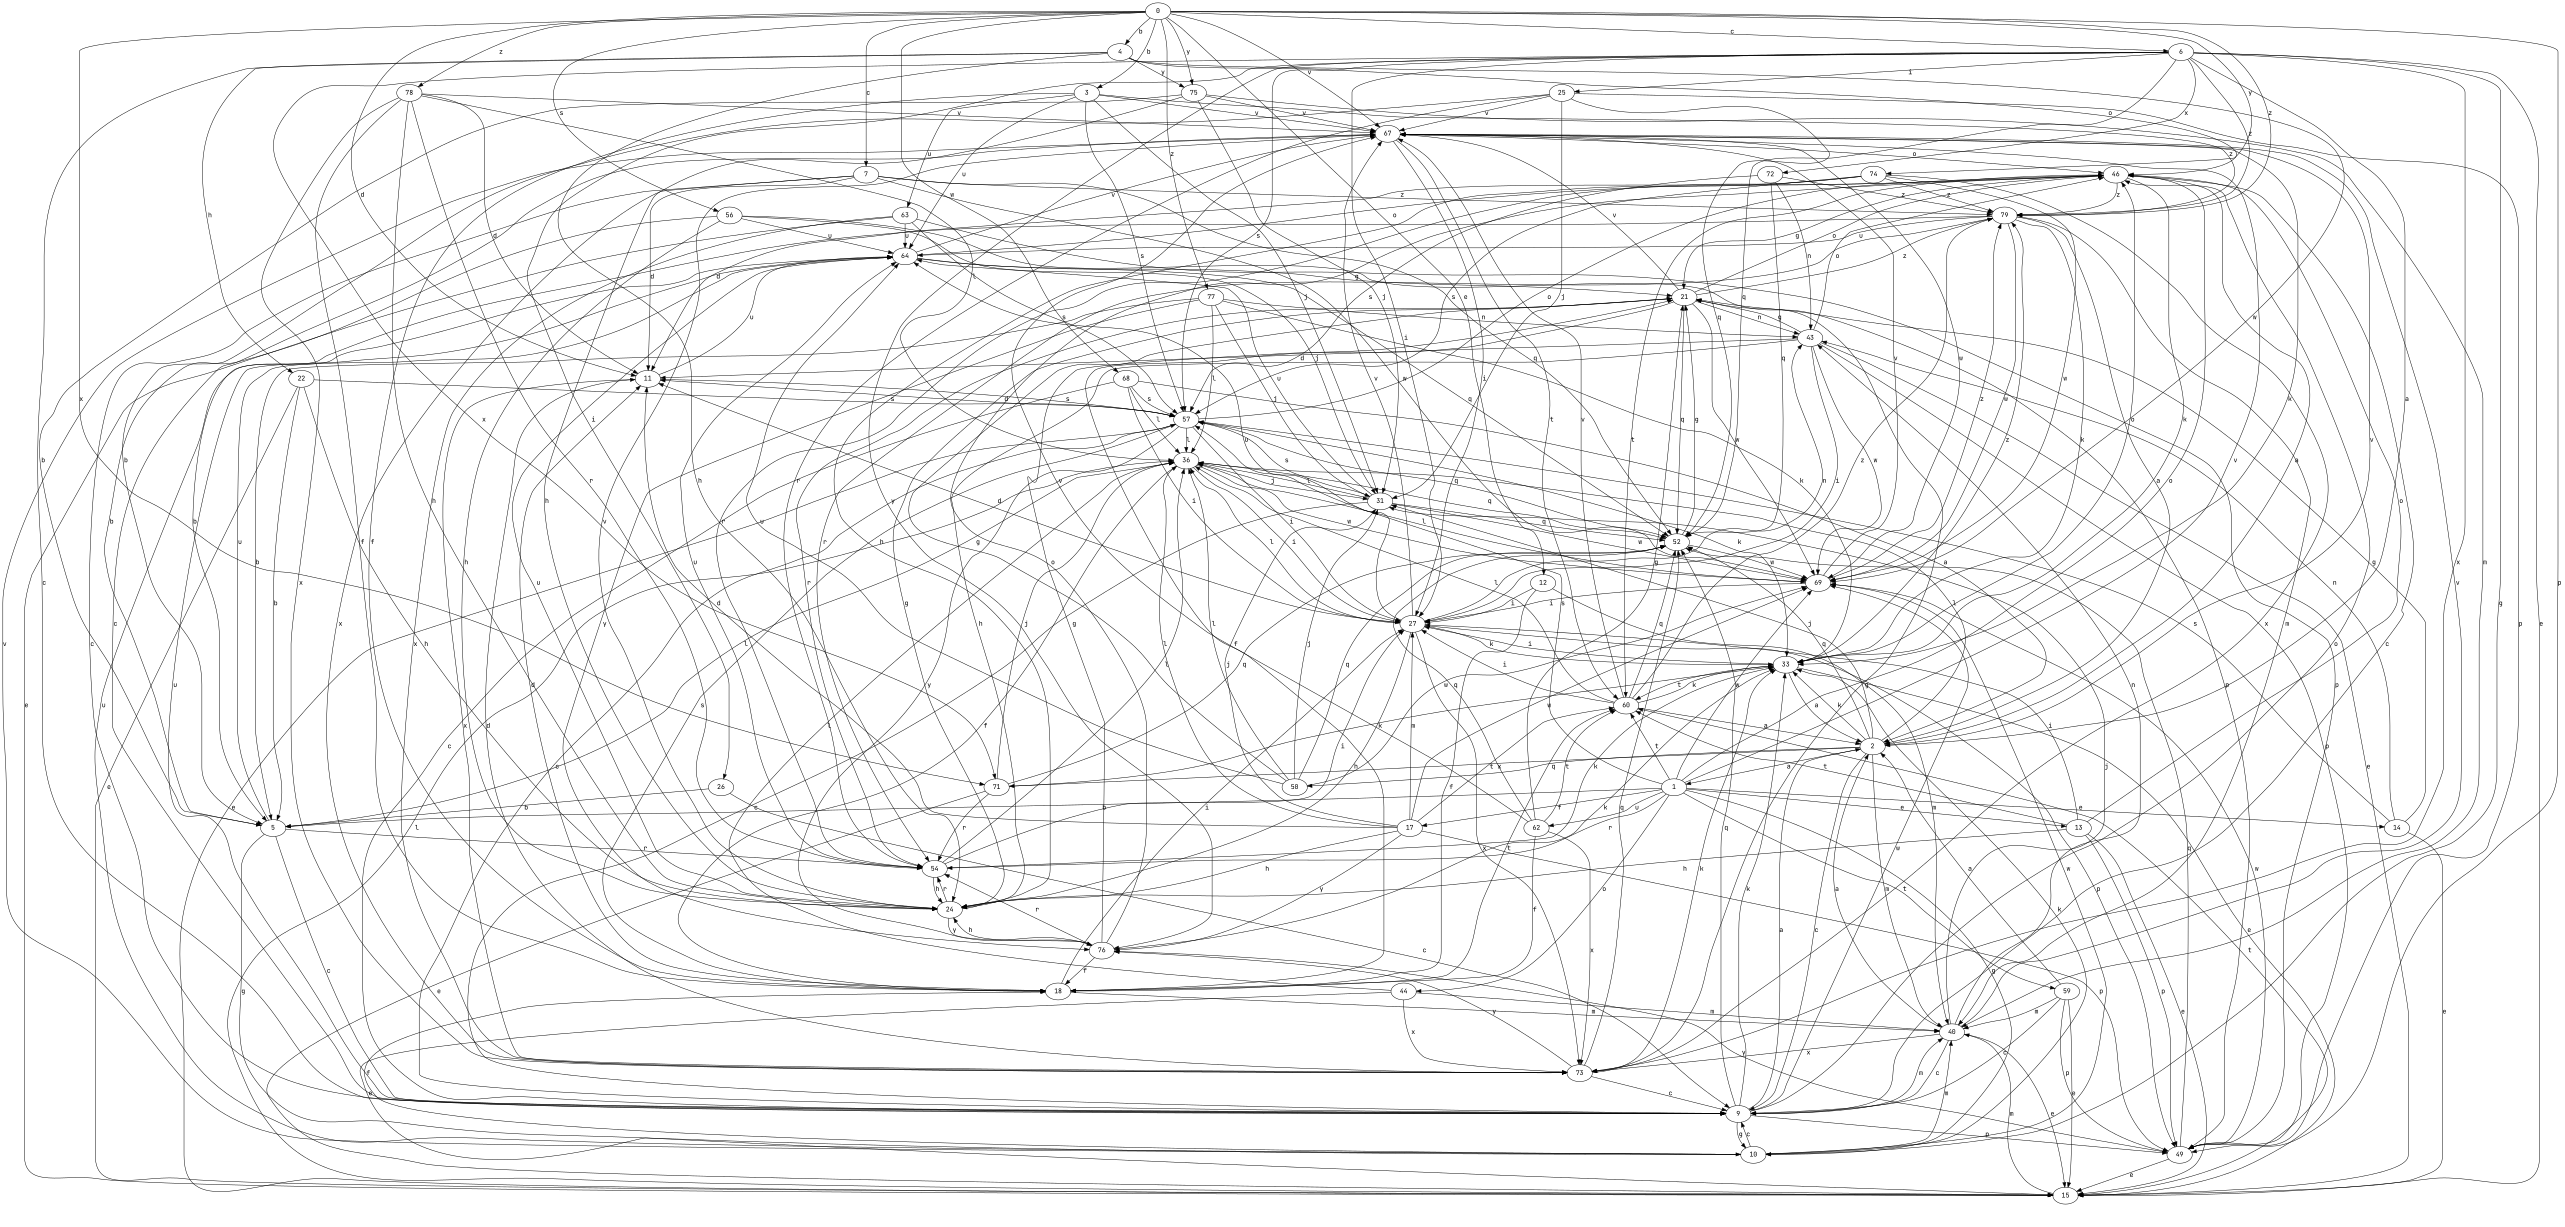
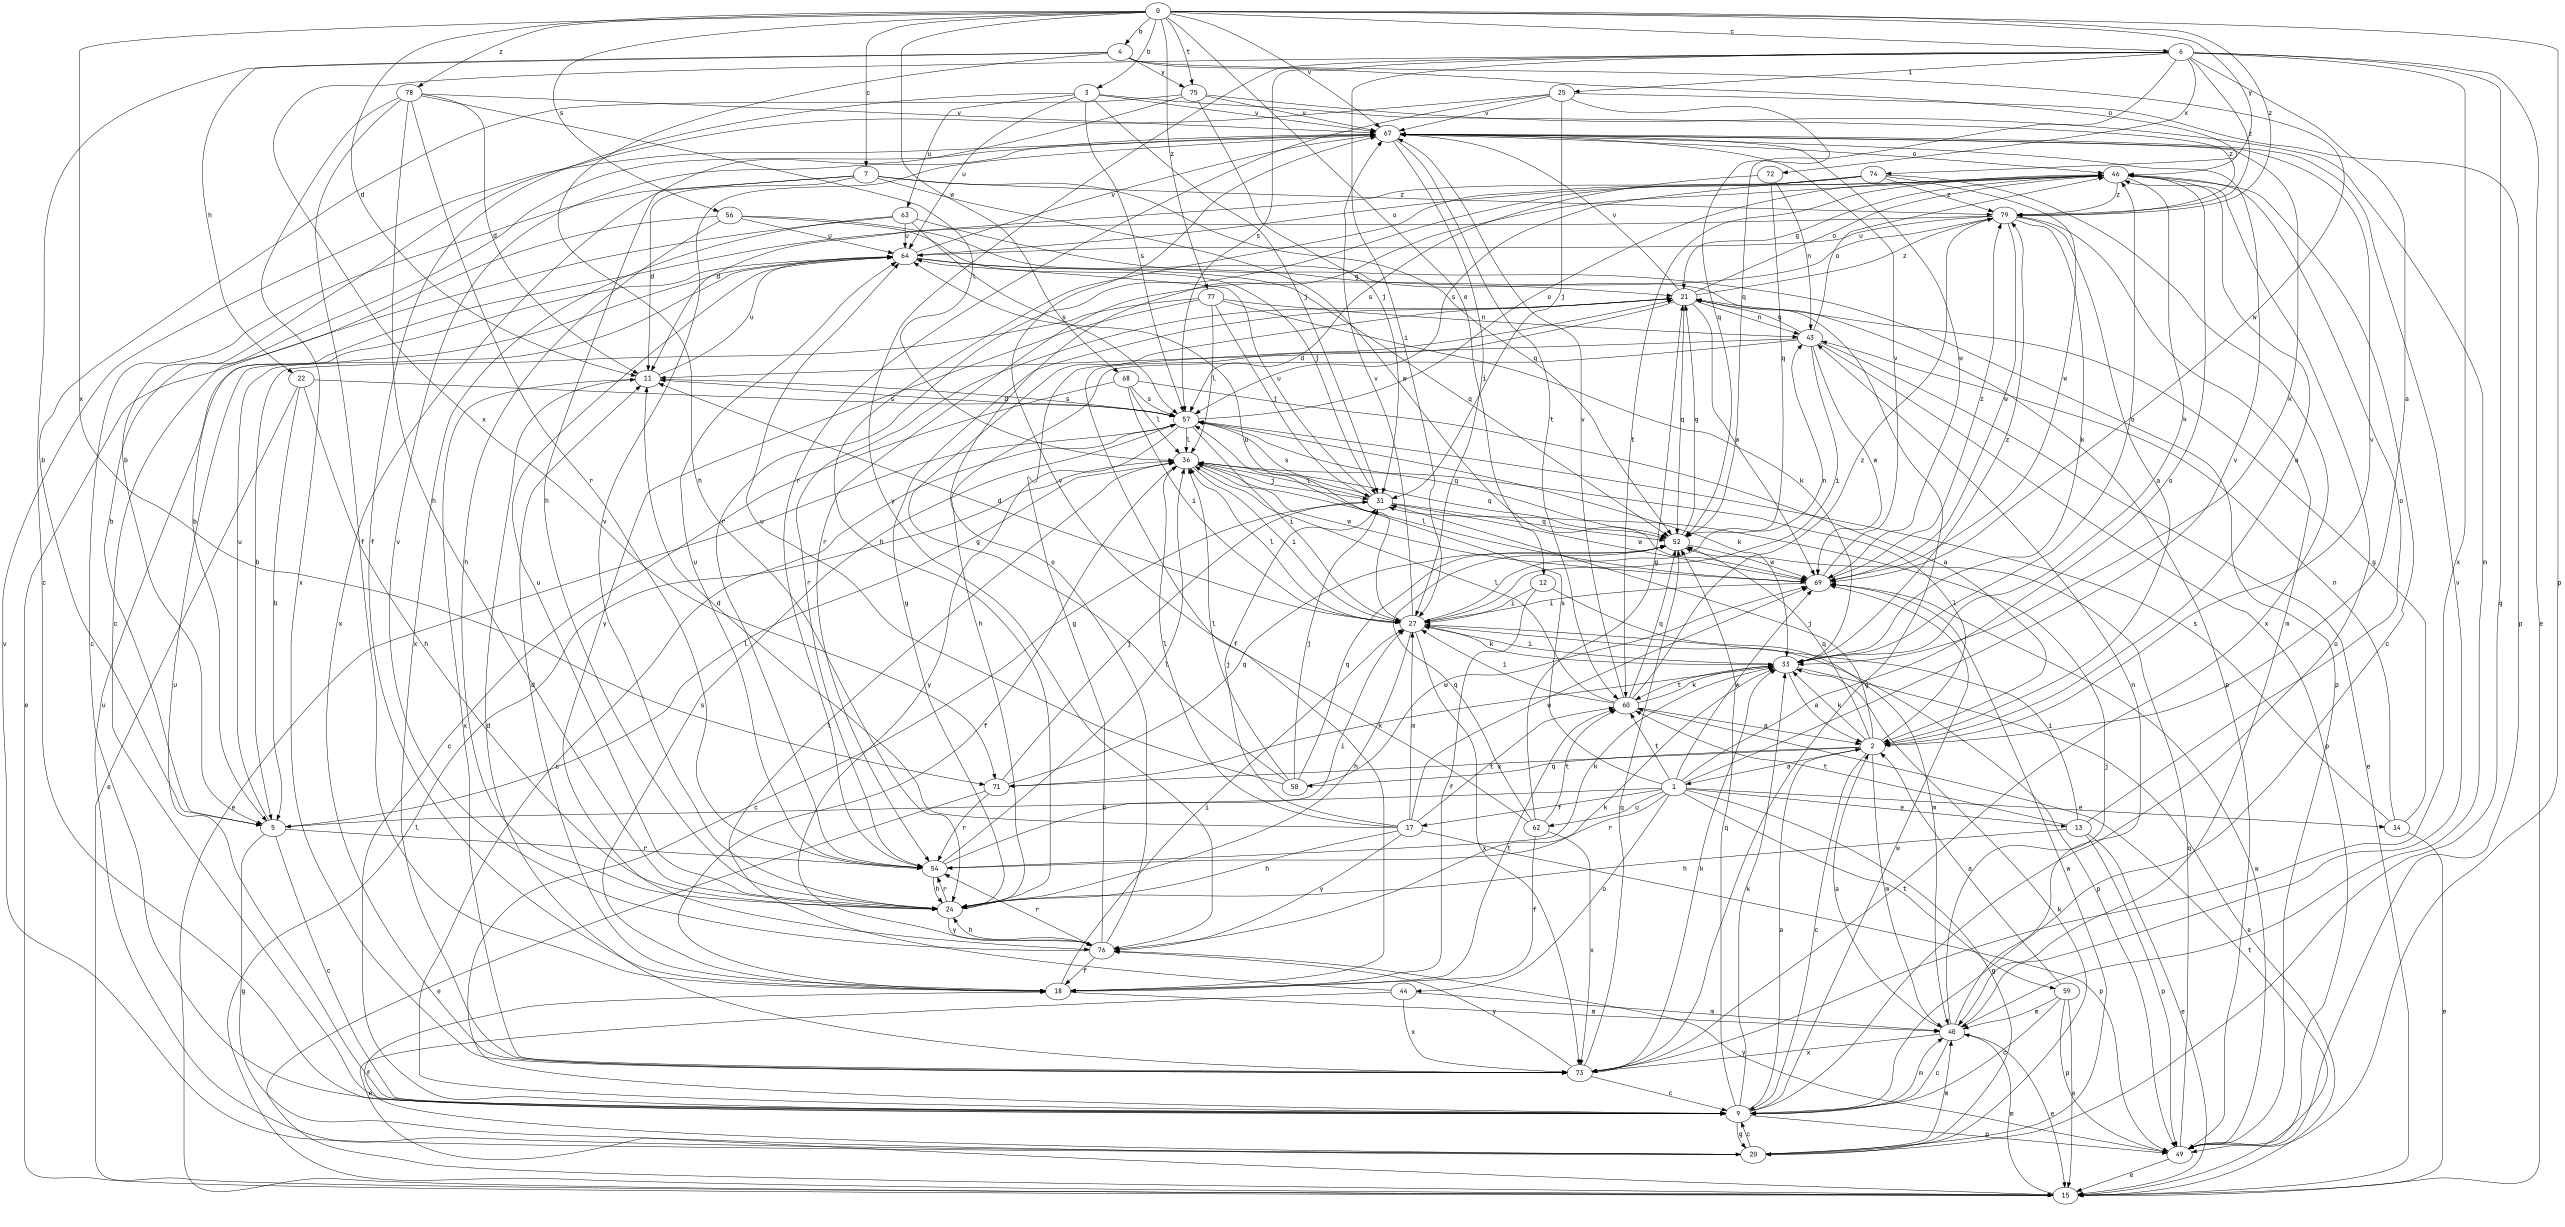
edge "0" -> "75": label "y" -> "t"
edge "72" -> "79": removed, label "z"
edge "76" -> "67": added, label "v"
edge "71" -> "36": now "71" -> "31"
node "26": removed
node "10": label "10" -> "20"
